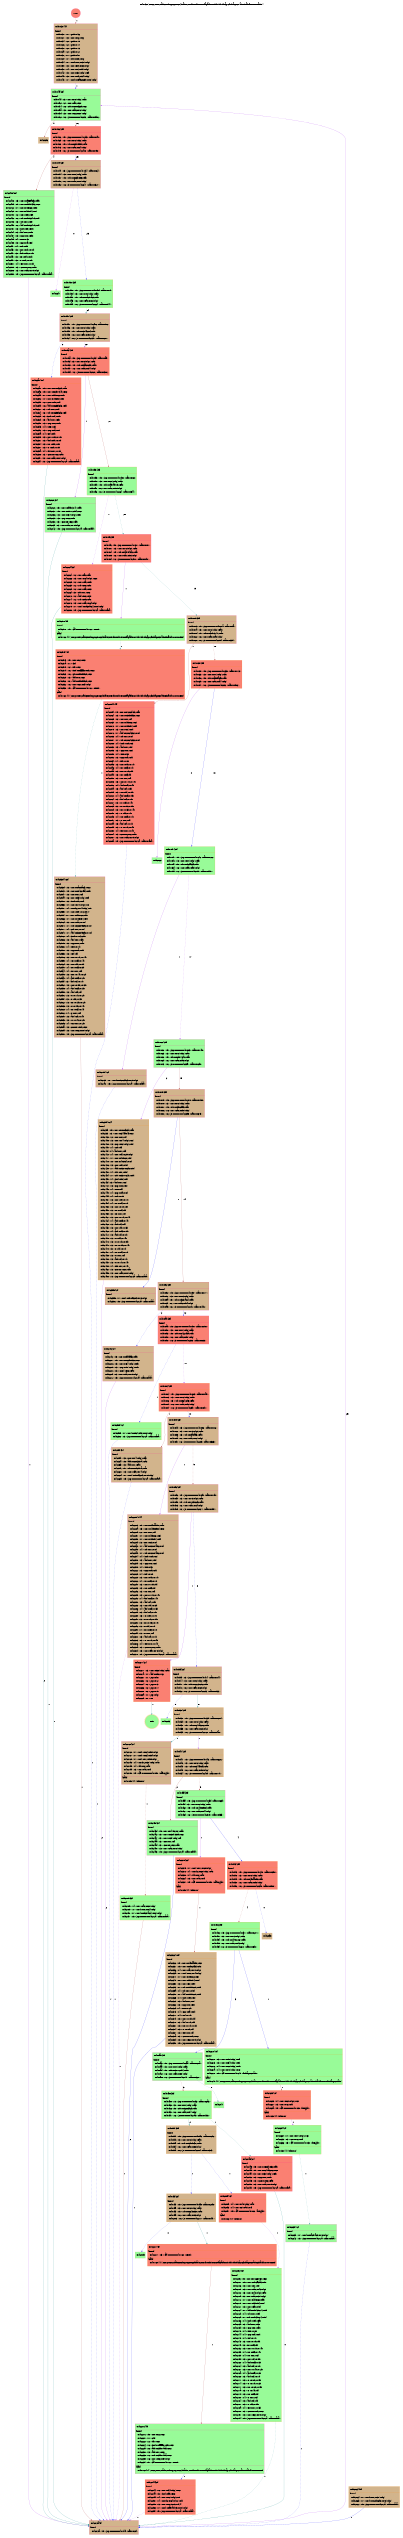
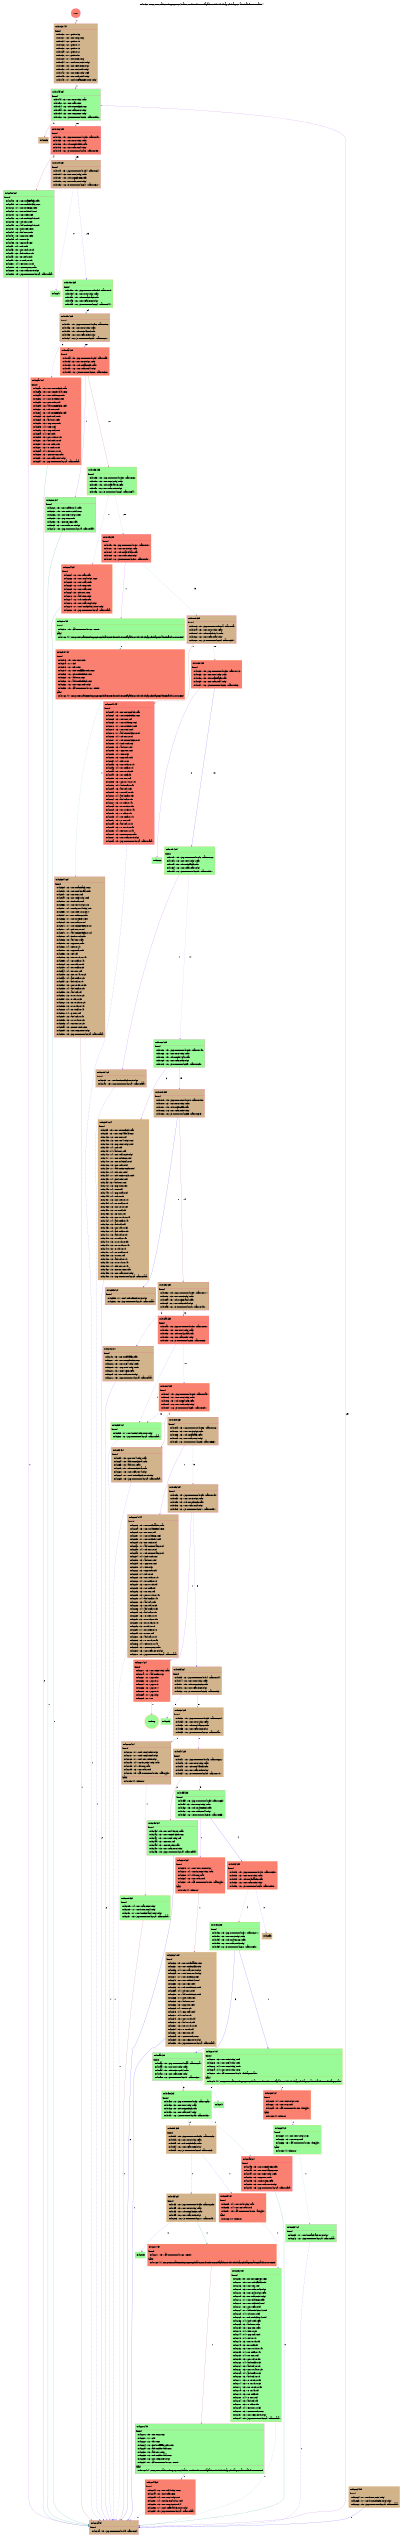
edge "0x401ec4 [25]" -> "0x401edd [25]": now "0x401ec4 [25]" -> "0x4025e5 [12]"
node "Exit": label "Exit" -> "Desktop"
